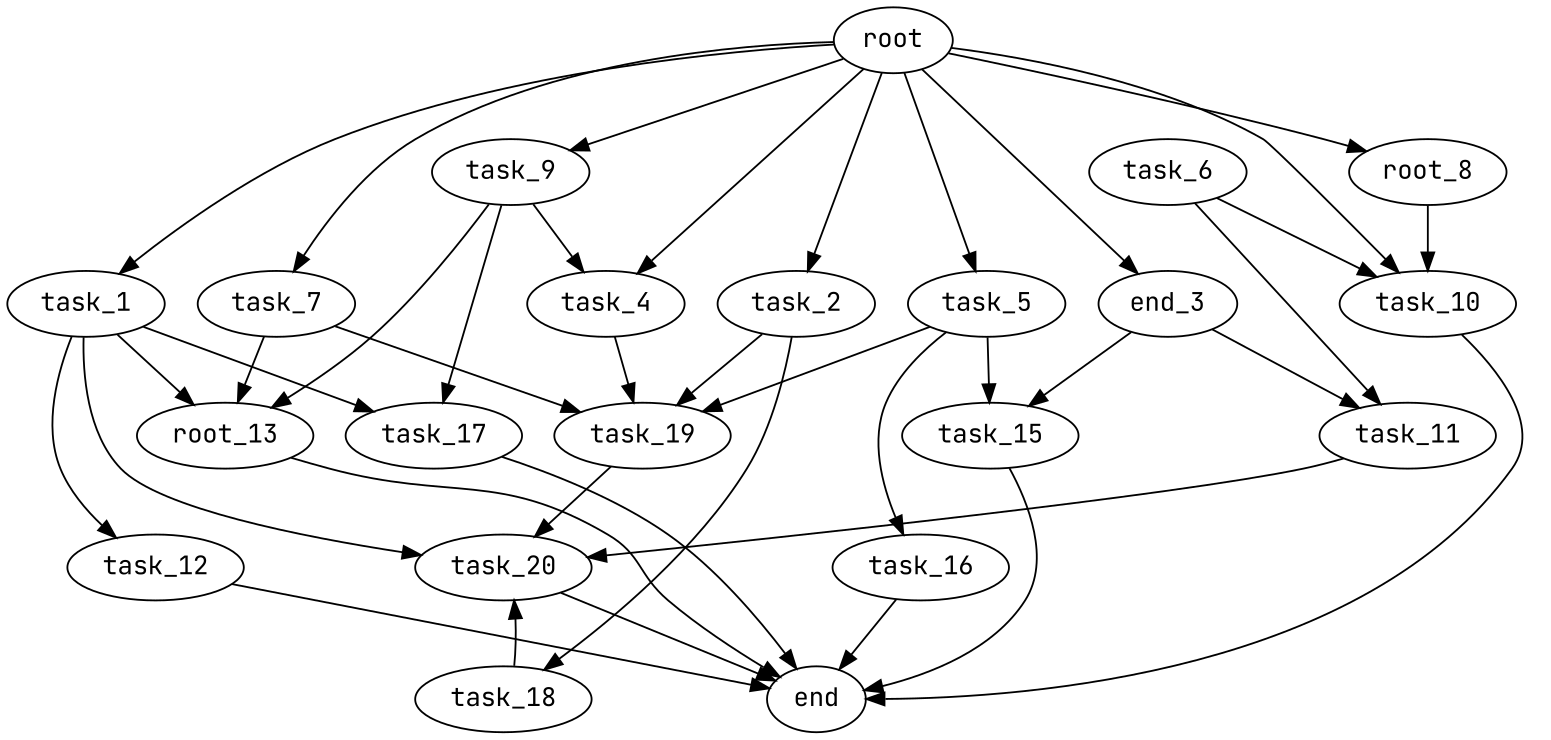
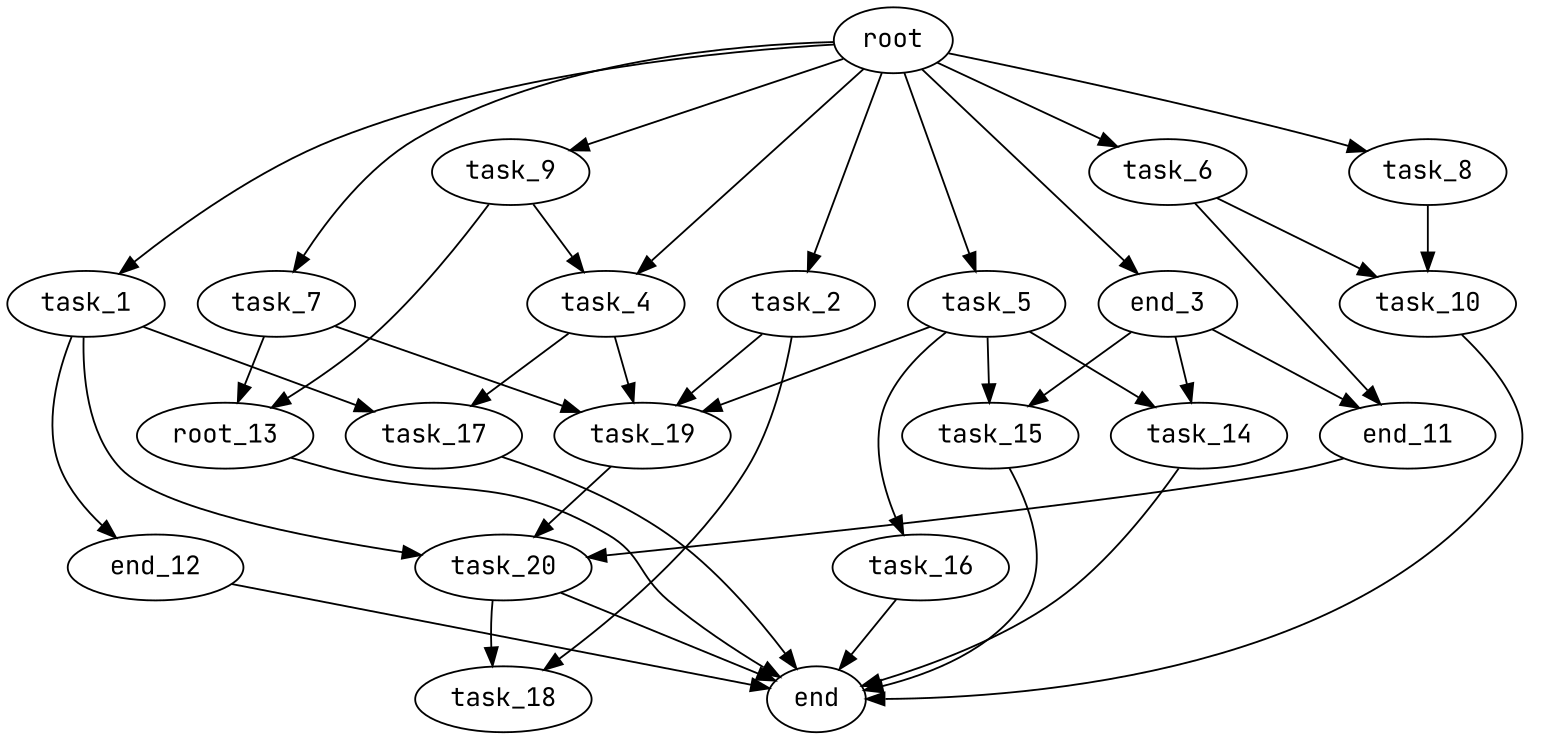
edge "root" -> "task_10": now "root" -> "task_6"
node "root_8": label "root_8" -> "task_8"
edge "task_9" -> "task_17": now "task_4" -> "task_17"
edge "task_1" -> "root_13": removed
node "task_14": added
node "task_11": label "task_11" -> "end_11"
node "task_12": label "task_12" -> "end_12"
edge "task_18" -> "task_20": reversed
